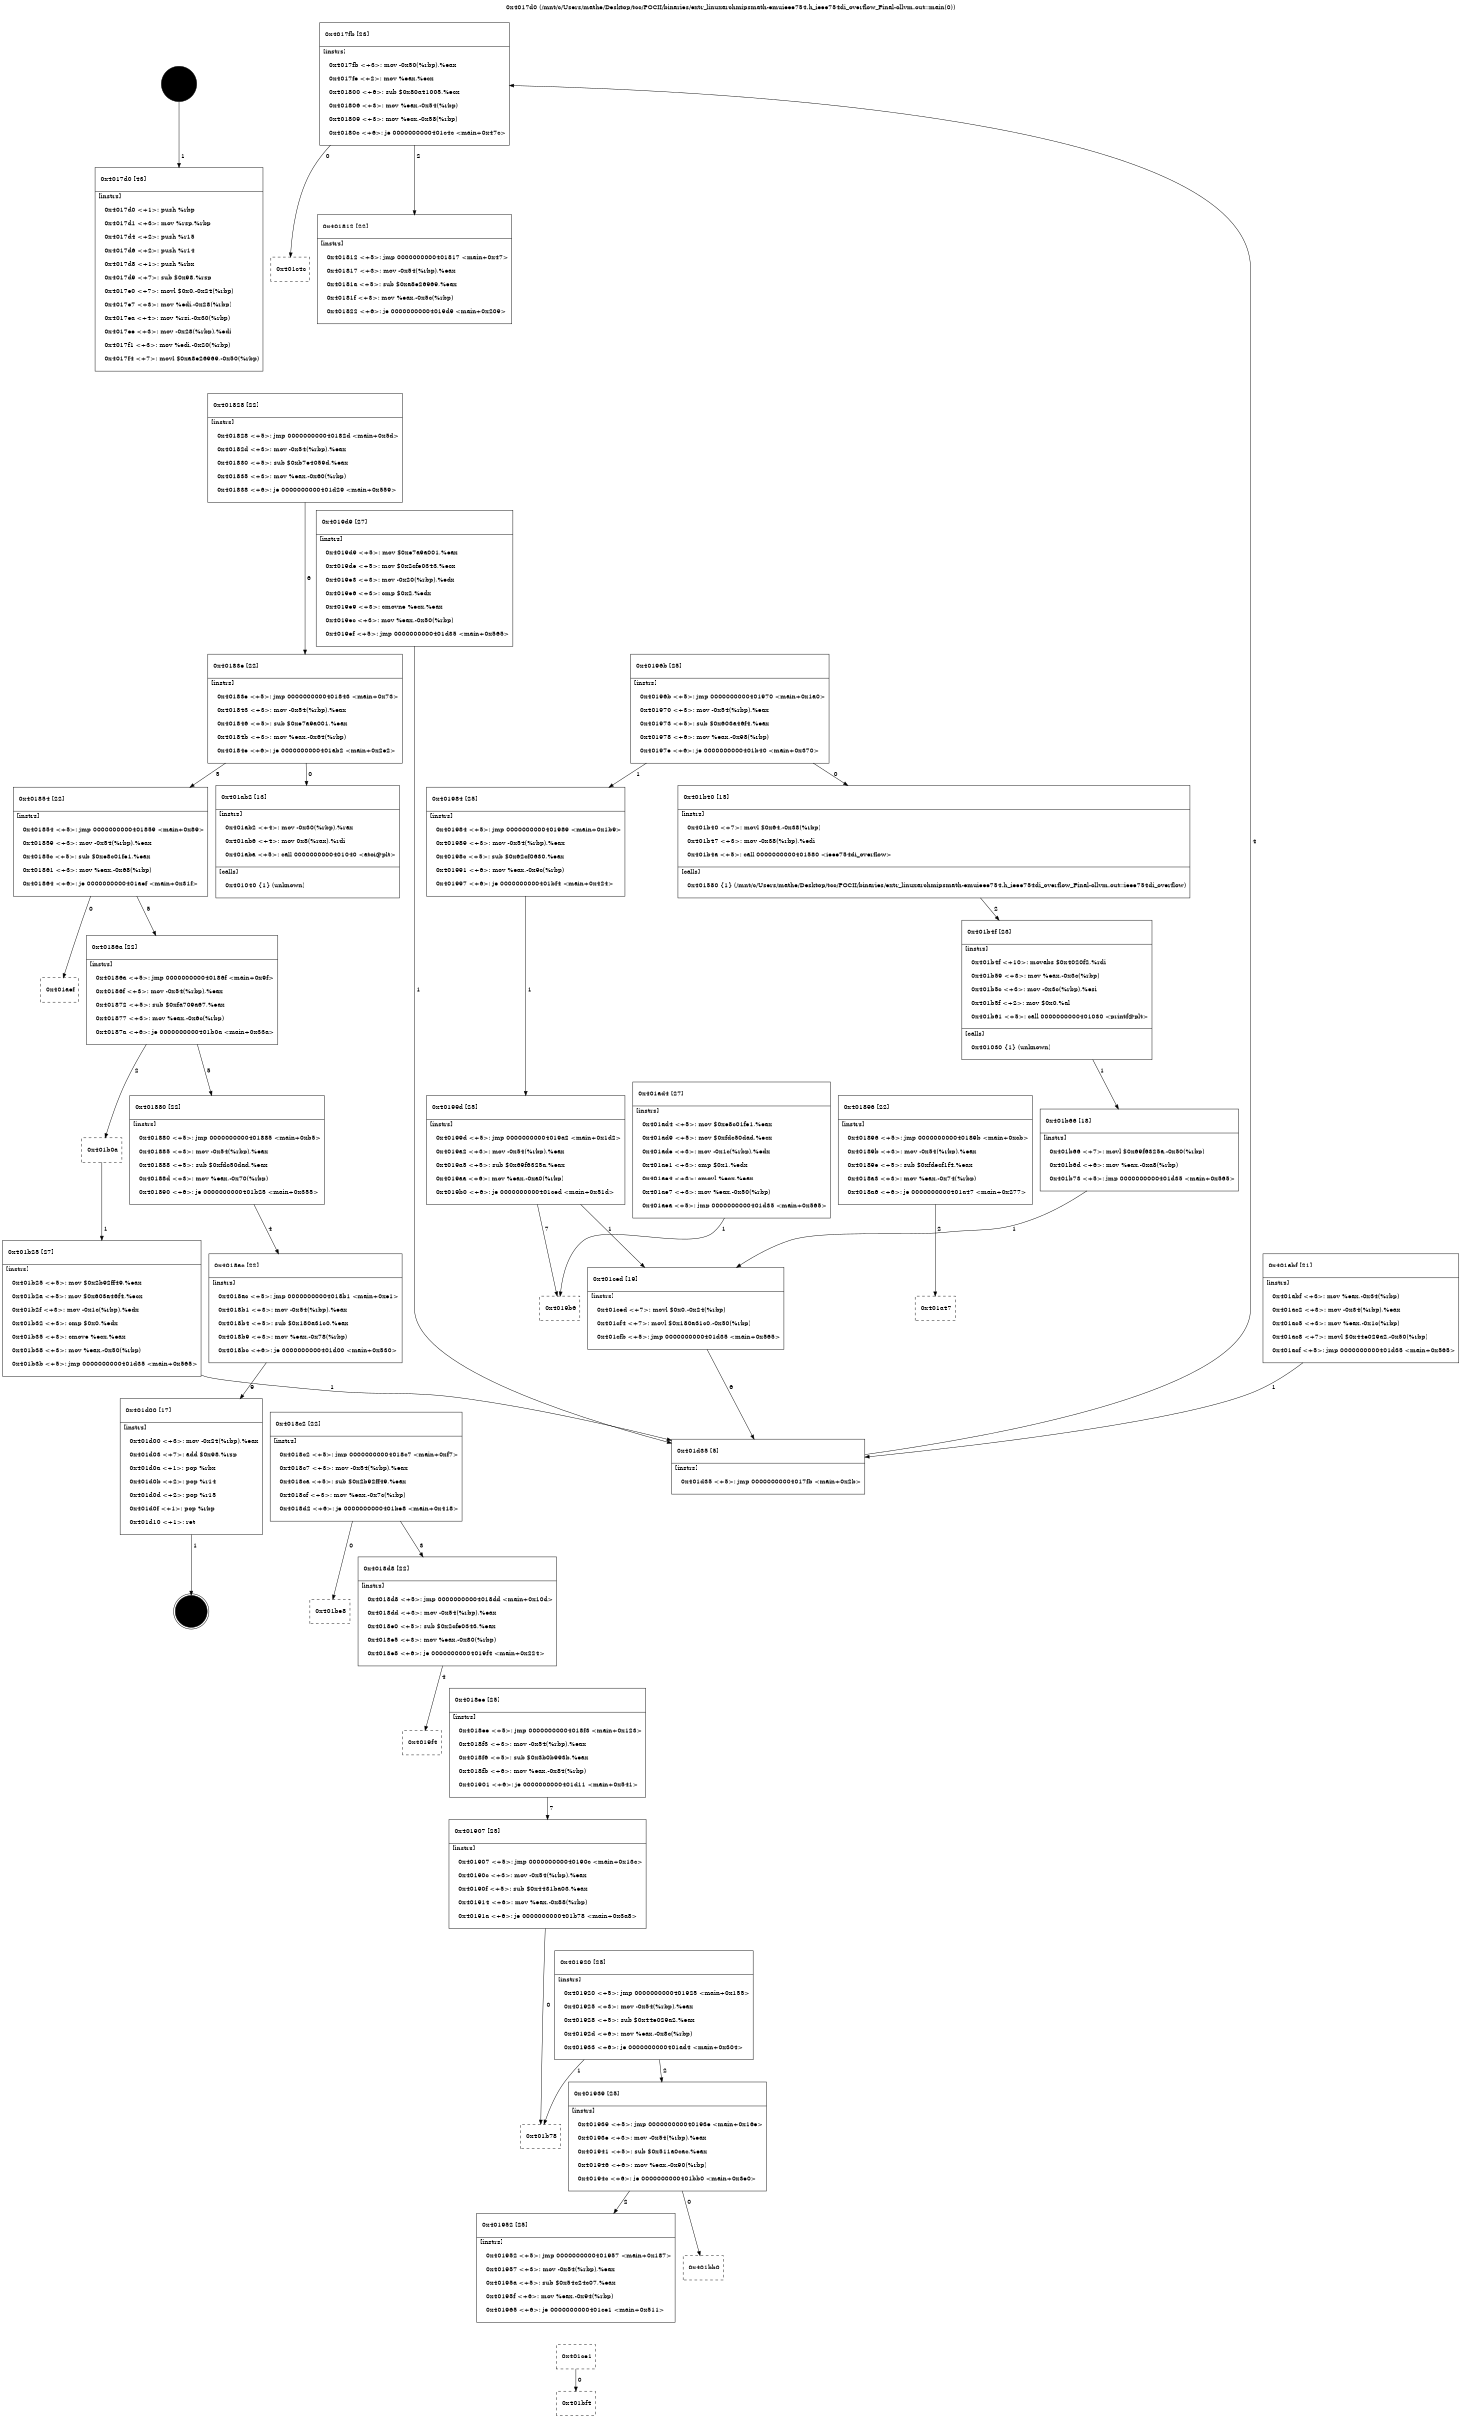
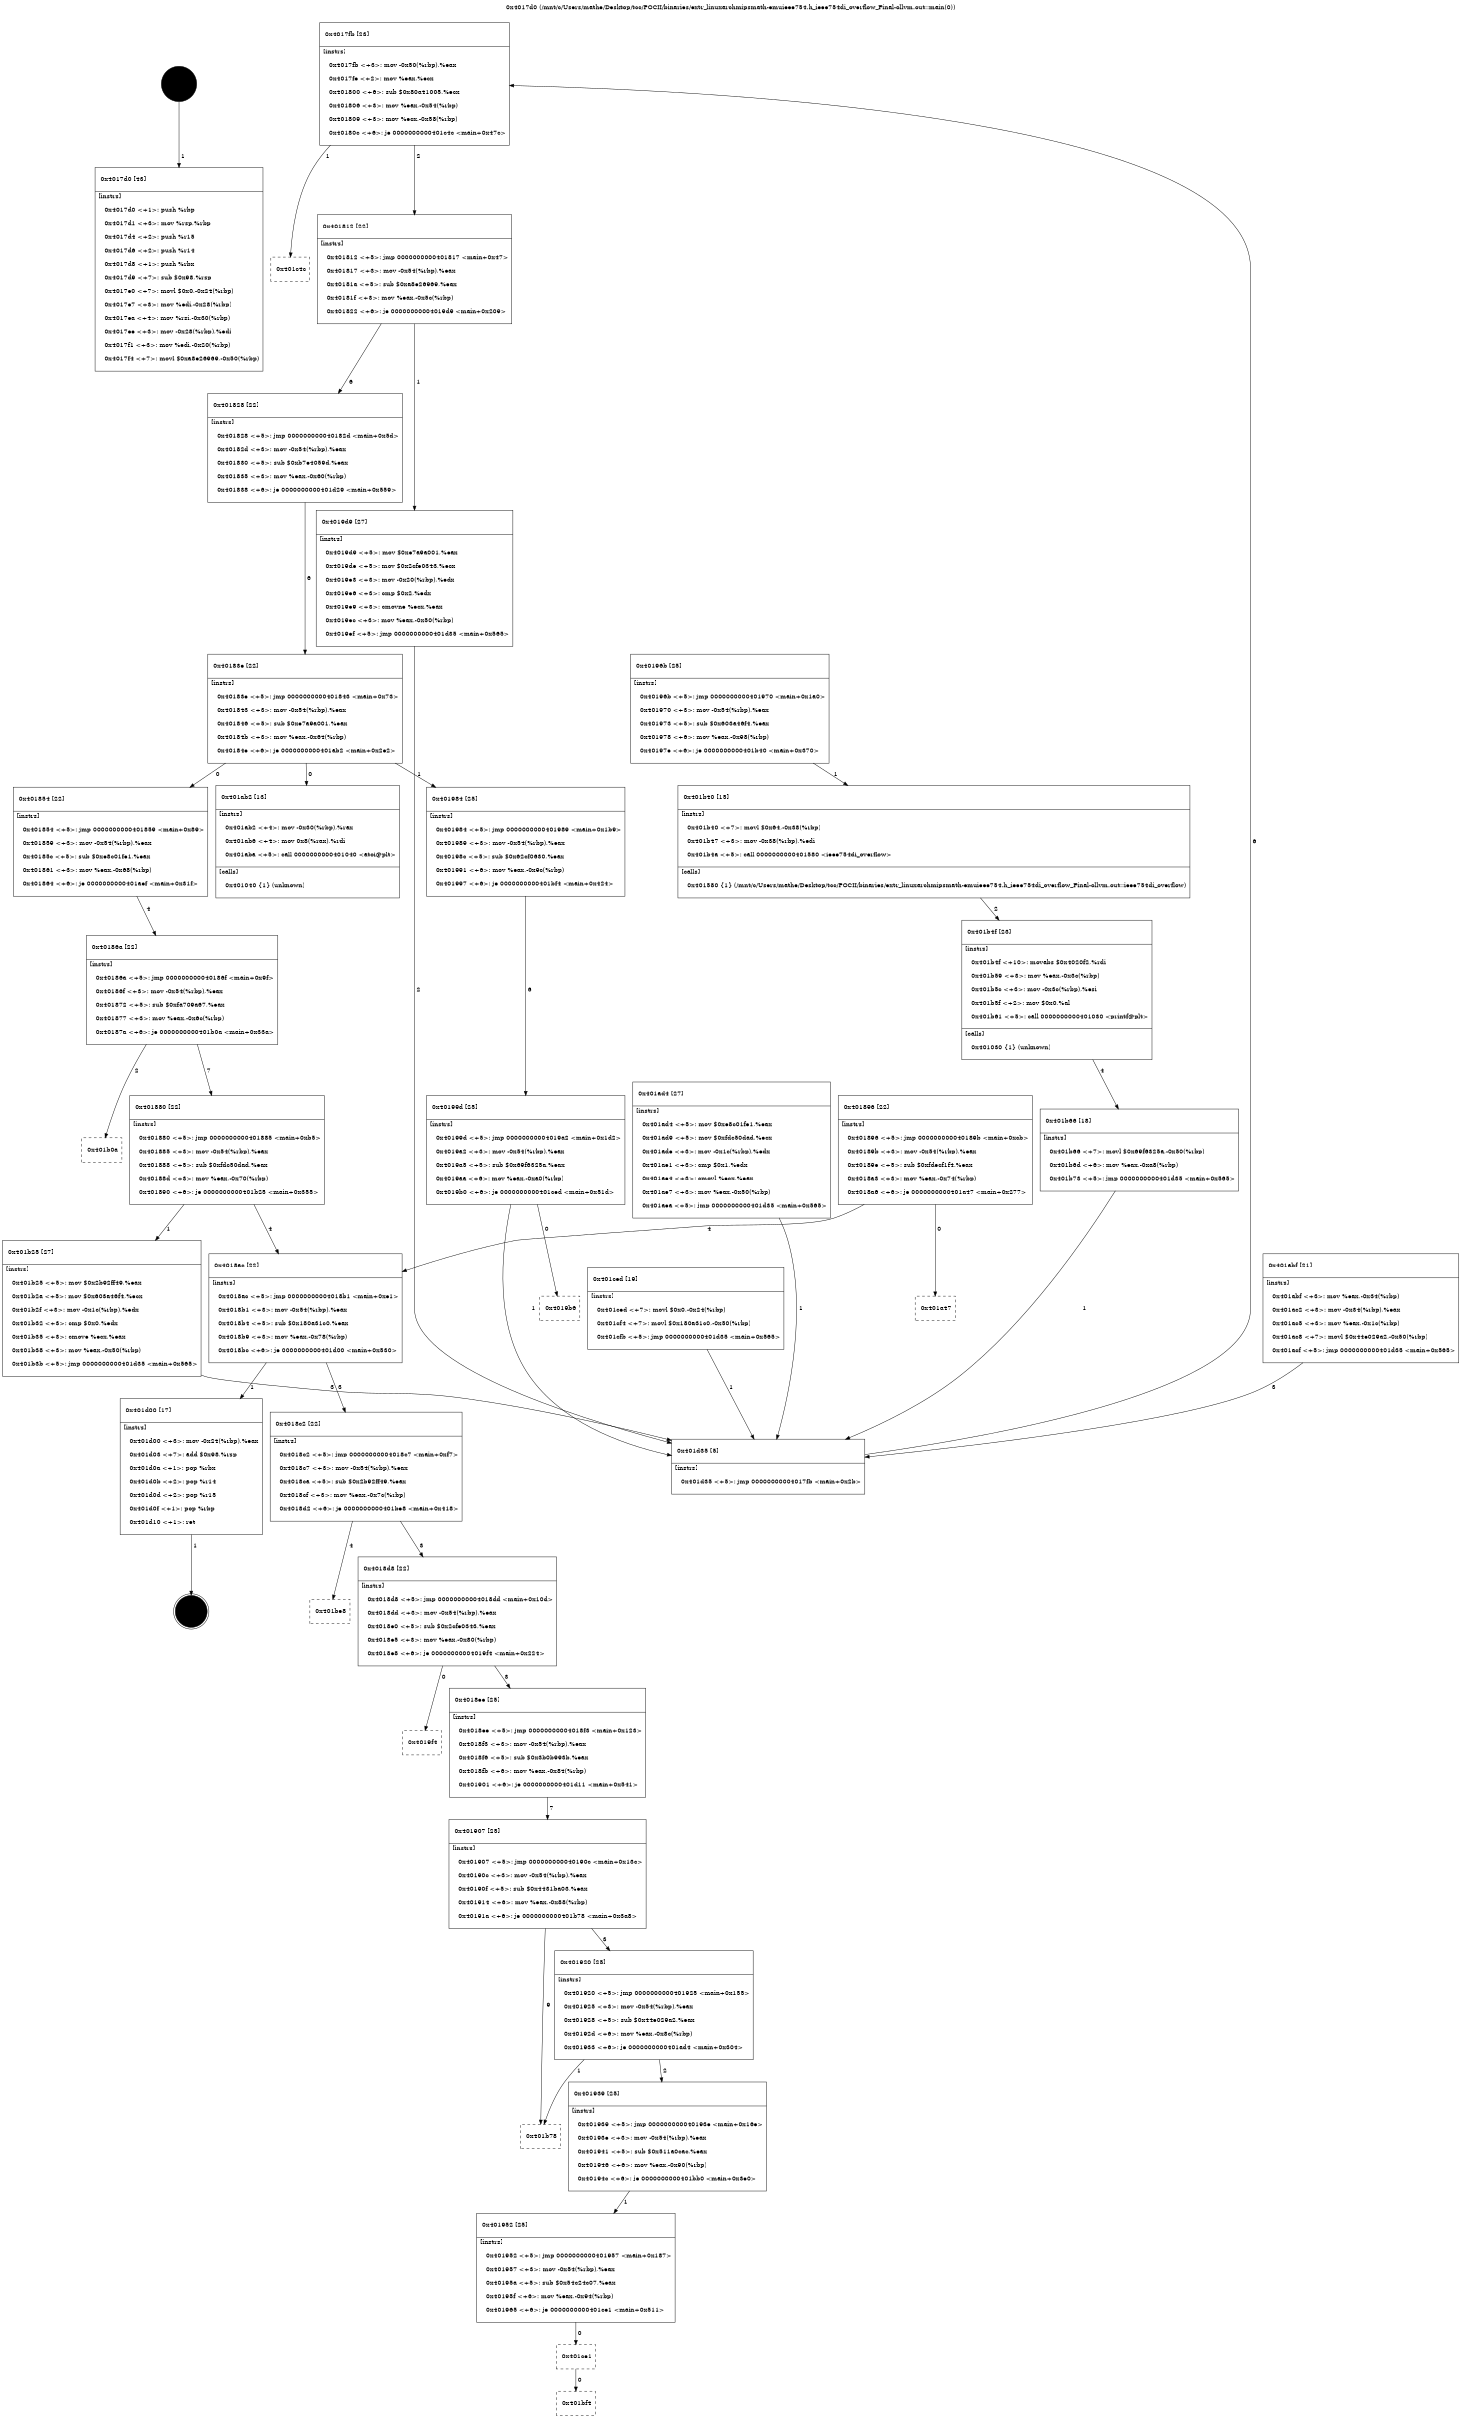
edge "0x4017fb [23]" -> "0x401c4c": label " 0" -> " 1"
edge "0x401812 [22]" -> "0x401828 [22]": added, label "6"
edge "0x401812 [22]" -> "0x4019d9 [27]": added, label "1"
edge "0x40183e [22]" -> "0x401854 [22]": label " 5" -> " 0"
edge "0x40196b [25]" -> "0x401984 [25]": now "0x40183e [22]" -> "0x401984 [25]"
edge "0x40196b [25]" -> "0x401b40 [15]": label " 0" -> " 1"
edge "0x401d35 [5]" -> "0x4017fb [23]": label " 4" -> " 6"
edge "0x401854 [22]" -> "0x40186a [22]": label " 5" -> " 4"
node "0x401aef": removed
edge "0x4019d9 [27]" -> "0x401d35 [5]": label " 1" -> " 2"
edge "0x401984 [25]" -> "0x40199d [25]": label " 1" -> " 6"
edge "0x40186a [22]" -> "0x401880 [22]": label " 5" -> " 7"
edge "0x401b4f [23]" -> "0x401b66 [18]": label " 1" -> " 4"
edge "0x401b0a" -> "0x401b25 [27]": now "0x401880 [22]" -> "0x401b25 [27]"
edge "0x40199d [25]" -> "0x4019b6": label " 7" -> " 0"
edge "0x401896 [22]" -> "0x401a47": label " 2" -> " 0"
edge "0x40199d [25]" -> "0x401ced [19]": now "0x40199d [25]" -> "0x401d35 [5]"
edge "0x401896 [22]" -> "0x4018ac [22]": added, label "4"
edge "0x401b66 [18]" -> "0x401ced [19]": now "0x401b66 [18]" -> "0x401d35 [5]"
edge "0x401ad4 [27]" -> "0x4019b6": now "0x401ad4 [27]" -> "0x401d35 [5]"
edge "0x4018ac [22]" -> "0x4018c2 [22]": added, label "3"
edge "0x4018ac [22]" -> "0x401d00 [17]": label " 9" -> " 1"
edge "0x401b25 [27]" -> "0x401d35 [5]": label " 1" -> " 3"
edge "0x401ced [19]" -> "0x401d35 [5]": label " 6" -> " 1"
edge "0x401abf [21]" -> "0x401d35 [5]": label " 1" -> " 3"
edge "0x4018c2 [22]" -> "0x401be8": label " 0" -> " 4"
edge "0x4018d8 [22]" -> "0x4018ee [25]": added, label "3"
edge "0x4018d8 [22]" -> "0x4019f4": label " 4" -> " 0"
edge "0x401907 [25]" -> "0x401920 [25]": added, label "3"
edge "0x401907 [25]" -> "0x401b78": label " 0" -> " 9"
edge "0x401939 [25]" -> "0x401952 [25]": label " 2" -> " 1"
node "0x401bb0": removed
edge "0x401952 [25]" -> "0x401ce1": added, label "0"
